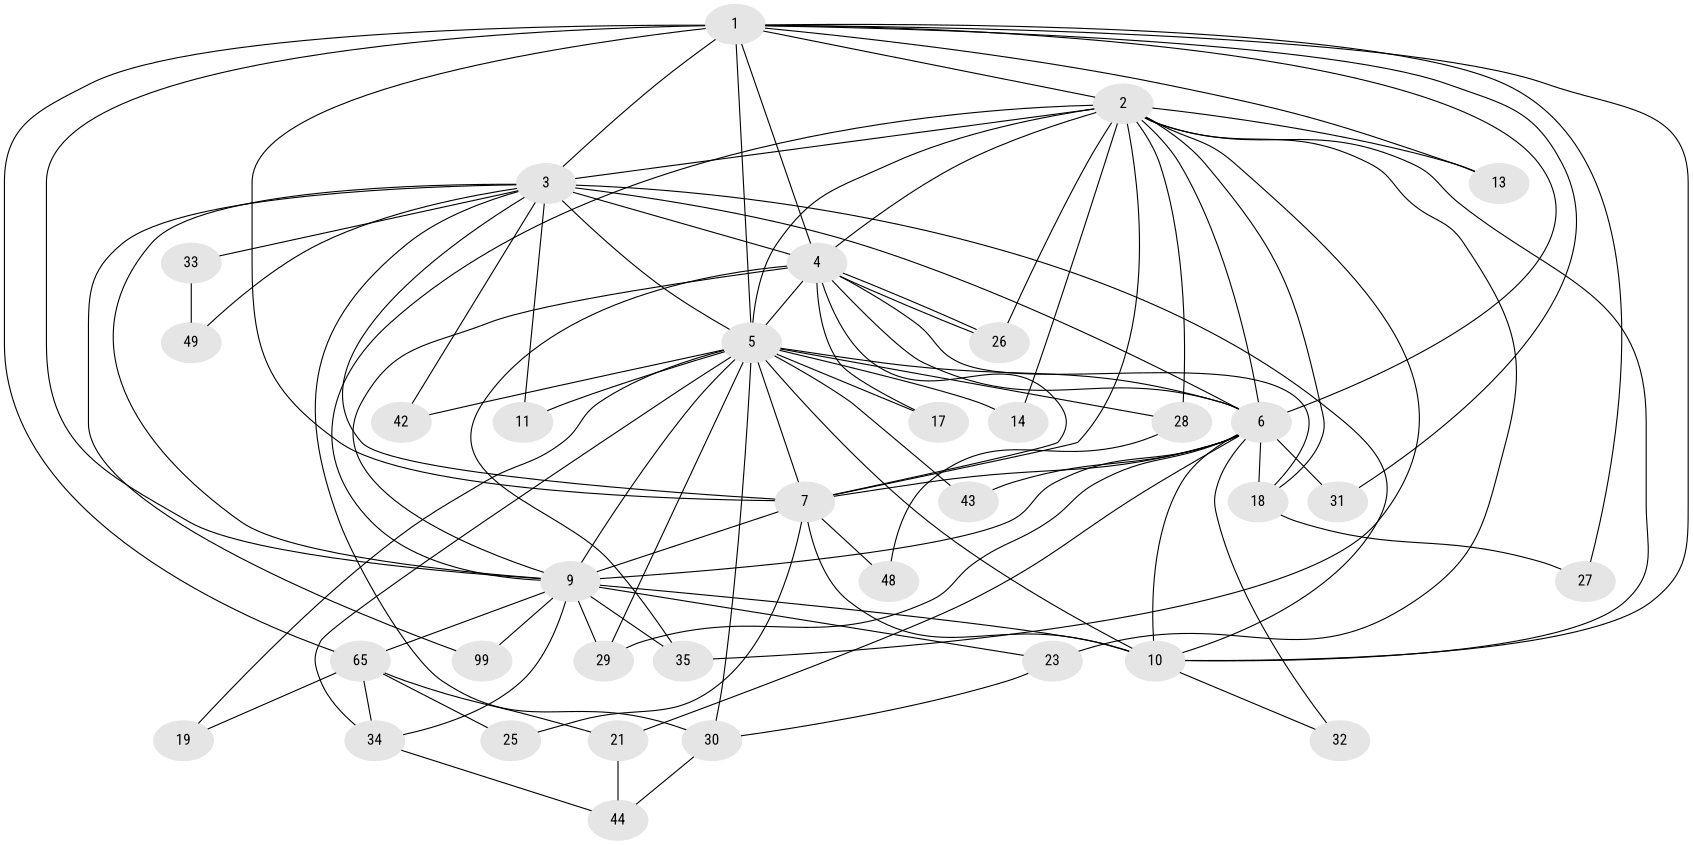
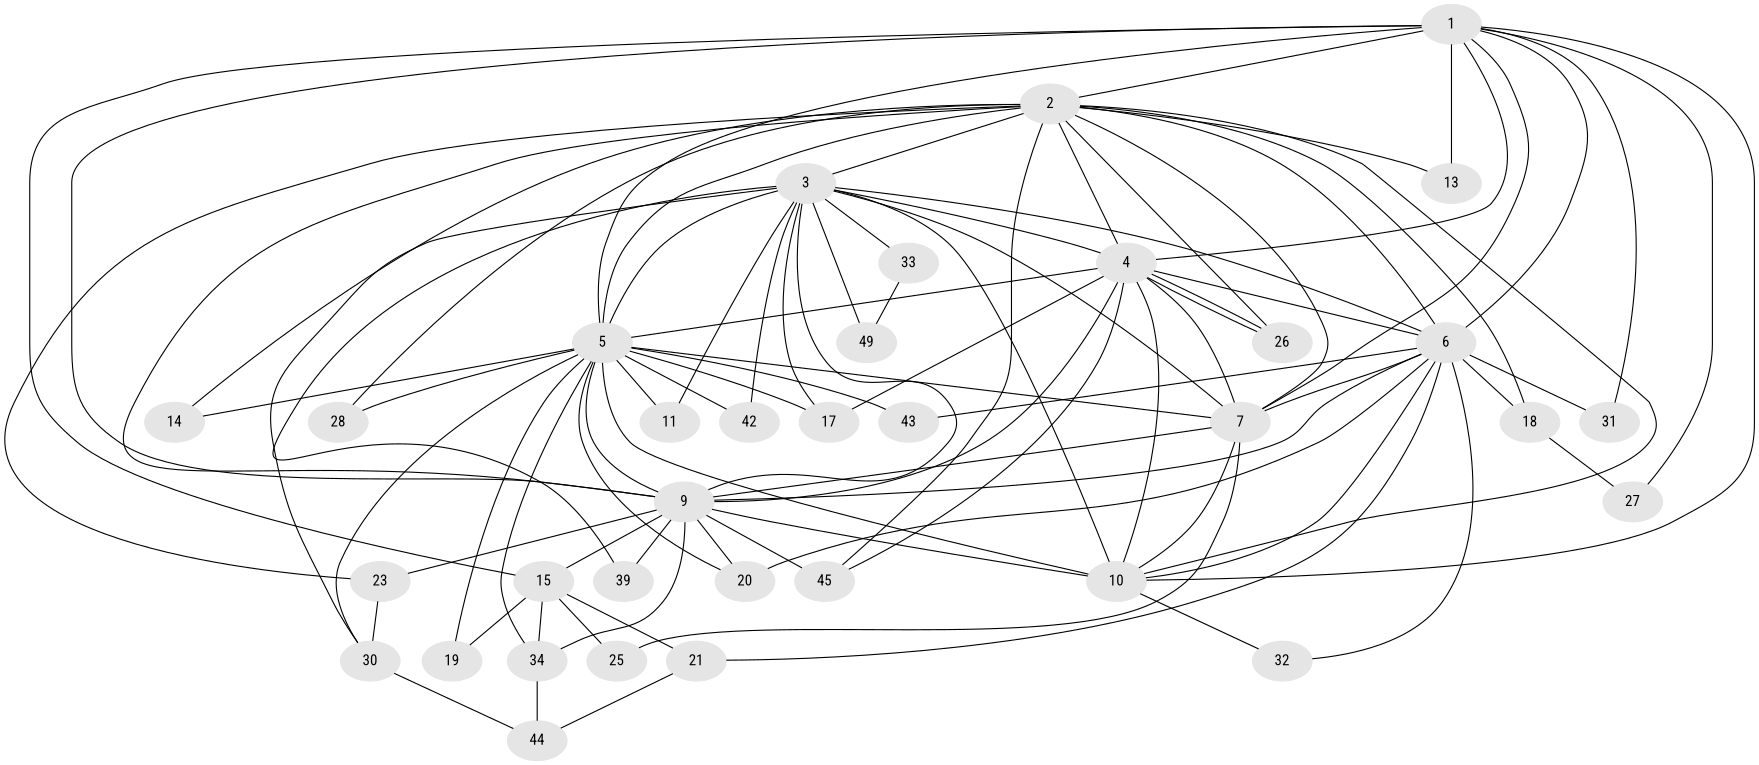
edge "1" -- "3": now "17" -- "3"
edge "4" -- "18": now "4" -- "10"
edge "5" -- "6": removed
node "48": removed
node "65": label "65" -> "15"
node "99": label "99" -> "39"
node "29": label "29" -> "20"
node "35": label "35" -> "45"
